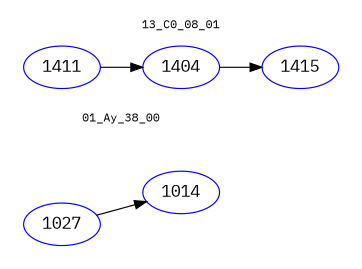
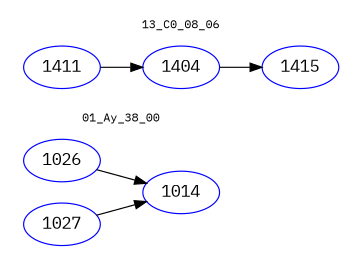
cluster "13_C0_08_01": label "13_C0_08_01" -> "13_C0_08_06"
node "1026": added
